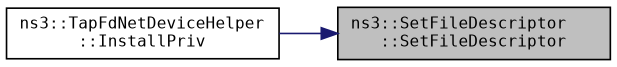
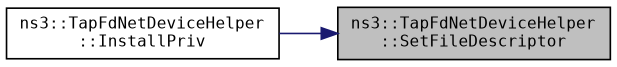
node "ns3::SetFileDescriptor ::SetFileDescriptor": label "ns3::SetFileDescriptor ::SetFileDescriptor" -> "ns3::TapFdNetDeviceHelper ::SetFileDescriptor"
